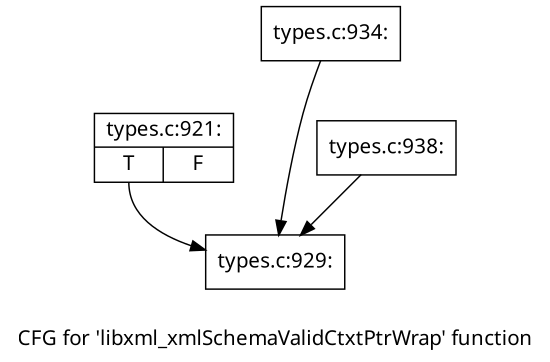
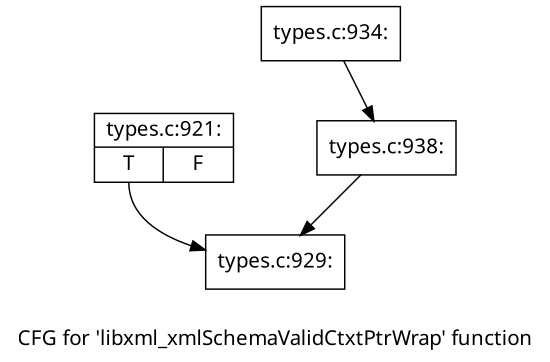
edge "types.c:934:" -> "types.c:929:": now "types.c:934:" -> "types.c:938:"
